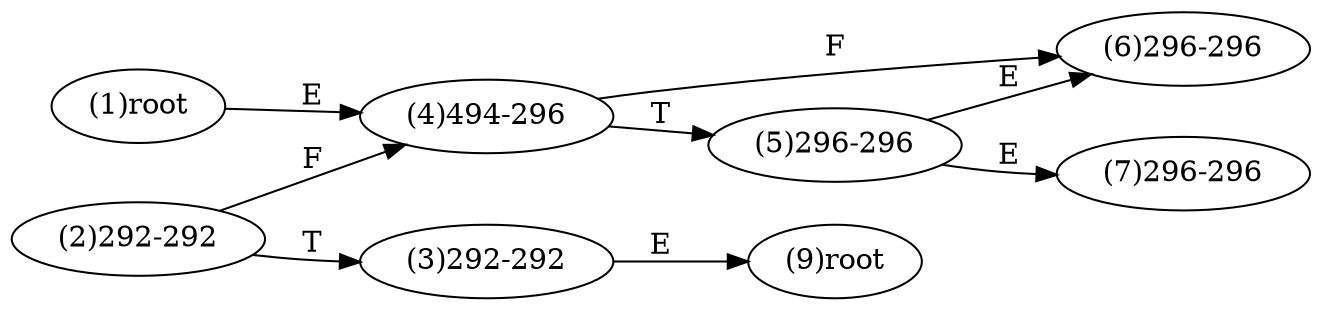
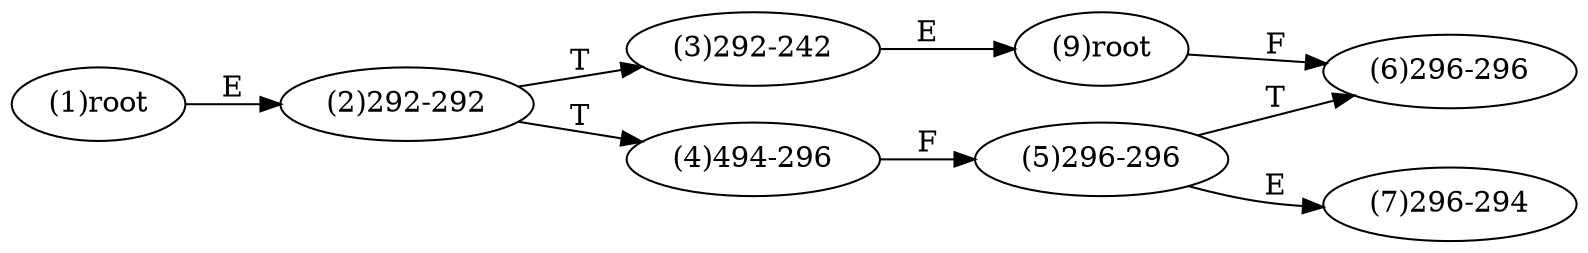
edge "(4)494-296" -> "(6)296-296": now "(9)root" -> "(6)296-296"
edge "(5)296-296" -> "(6)296-296": label "E" -> "T"
edge "(1)root" -> "(4)494-296": now "(1)root" -> "(2)292-292"
edge "(4)494-296" -> "(5)296-296": label "T" -> "F"
edge "(2)292-292" -> "(4)494-296": label "F" -> "T"
node "(7)296-296": label "(7)296-296" -> "(7)296-294"
node "(3)292-292": label "(3)292-292" -> "(3)292-242"
